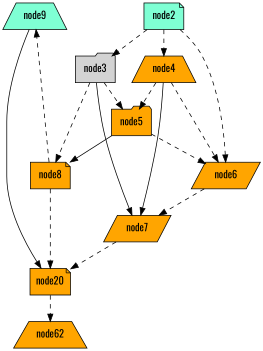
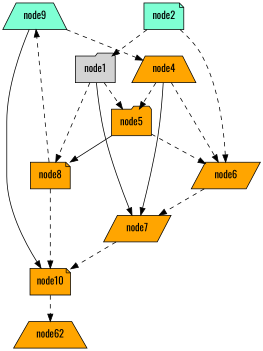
edge "node2" -> "node4": now "node9" -> "node4"
node "node3": label "node3" -> "node1"
node "node20": label "node20" -> "node10"
